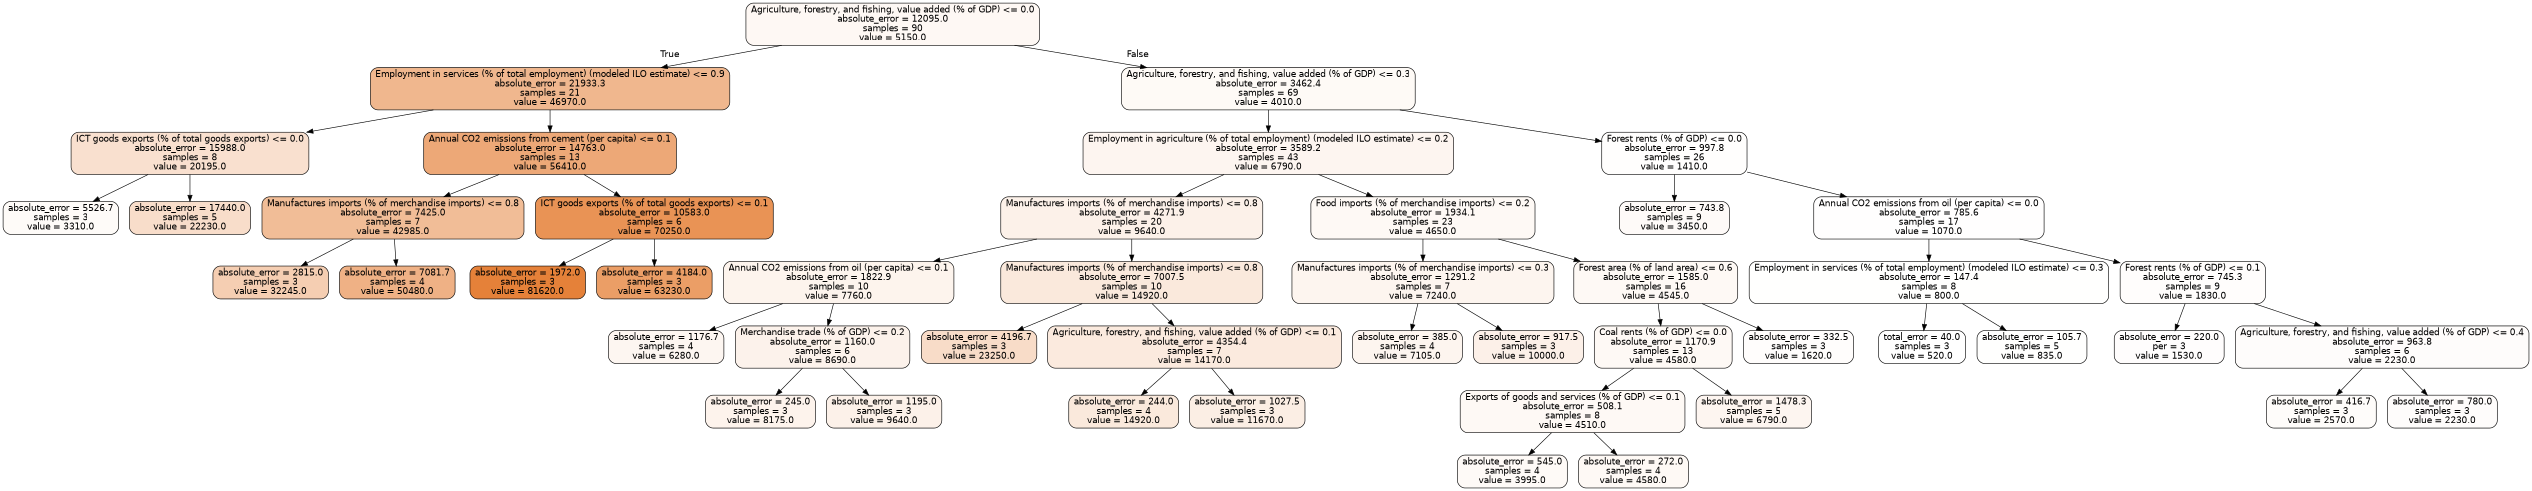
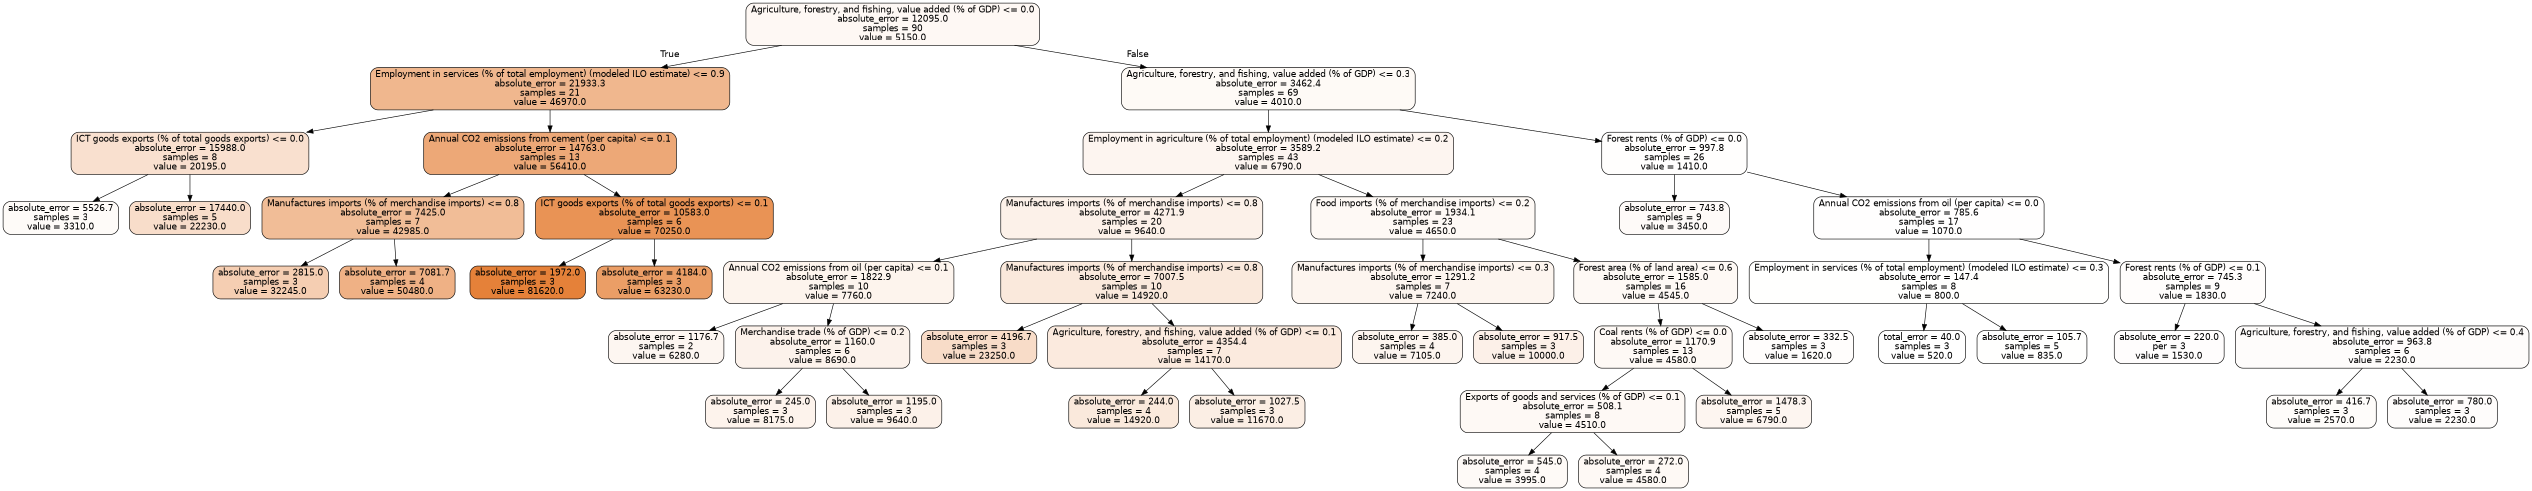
node "absolute_error = 1176.7 samples = 4 value = 6280.0": label "absolute_error = 1176.7 samples = 4 value = 6280.0" -> "absolute_error = 1176.7 samples = 2 value = 6280.0"
